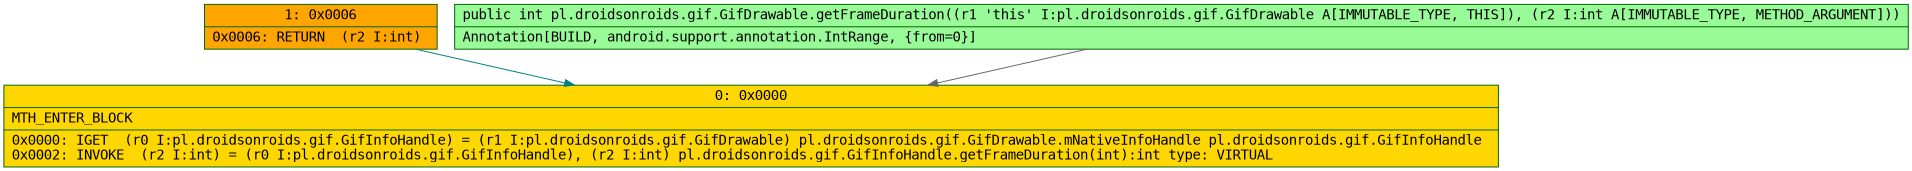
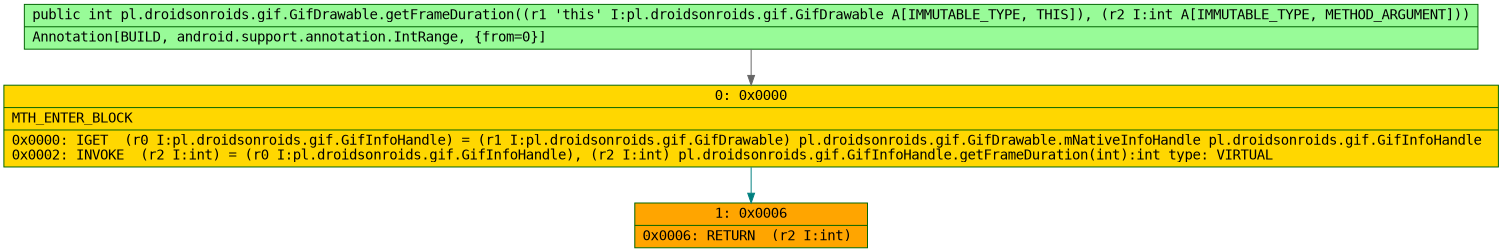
edge "1: 0x0006" -> "0: 0x0000": reversed
